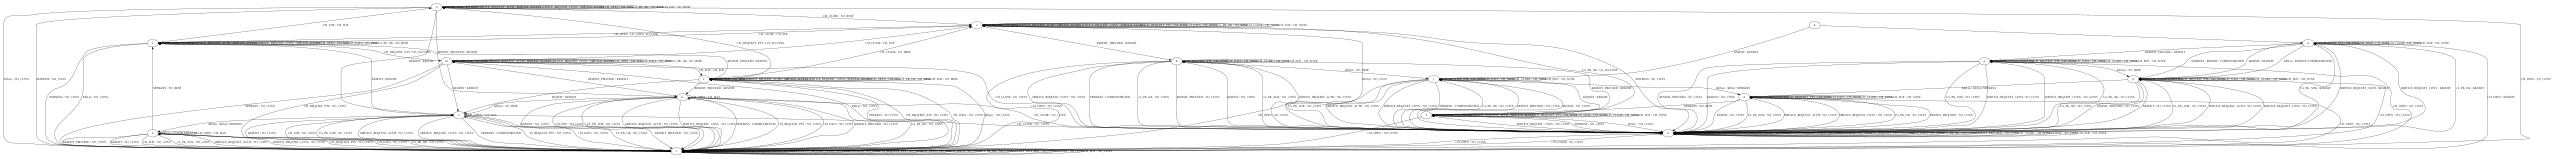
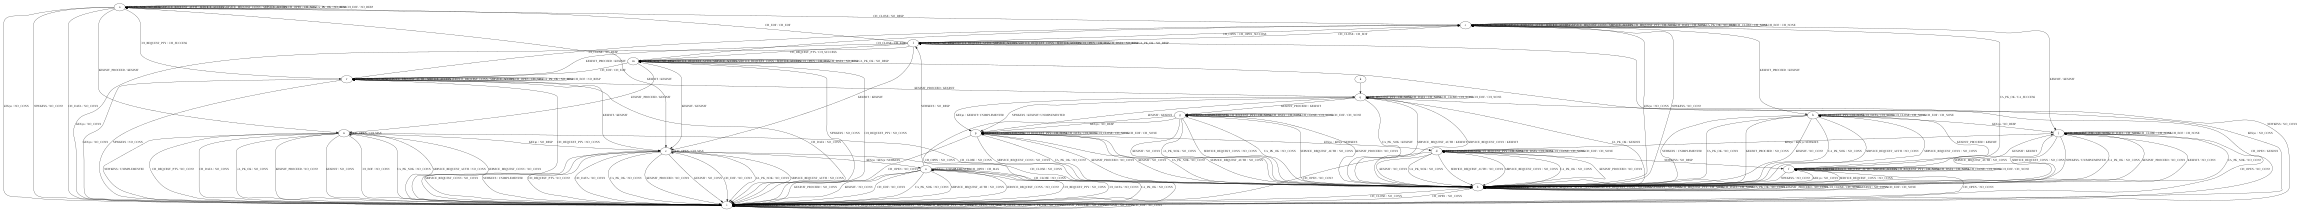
edge "k" -> "j": now "c" -> "j"
edge "r" -> "n": now "r" -> "q"
edge "m" -> "b": now "o" -> "b"
edge "h" -> "i": removed, label "CH_OPEN / NO_CONN"
